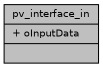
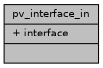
node "pv_interface_in": text "+ oInputData" -> "+ interface"
